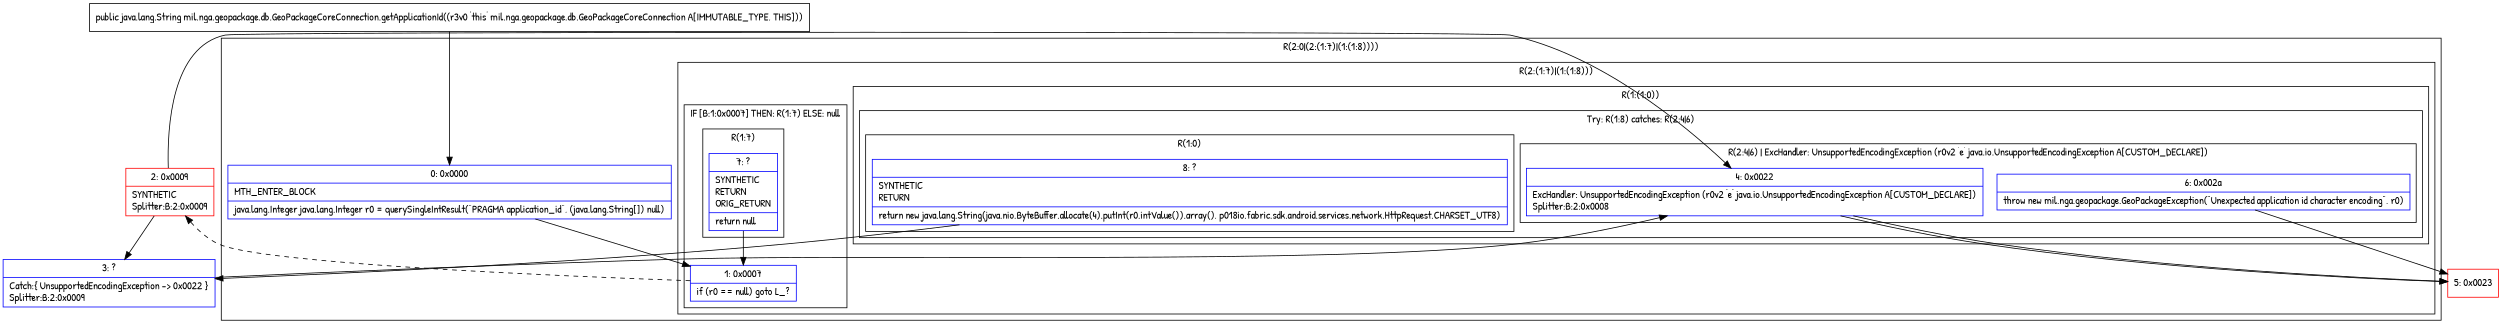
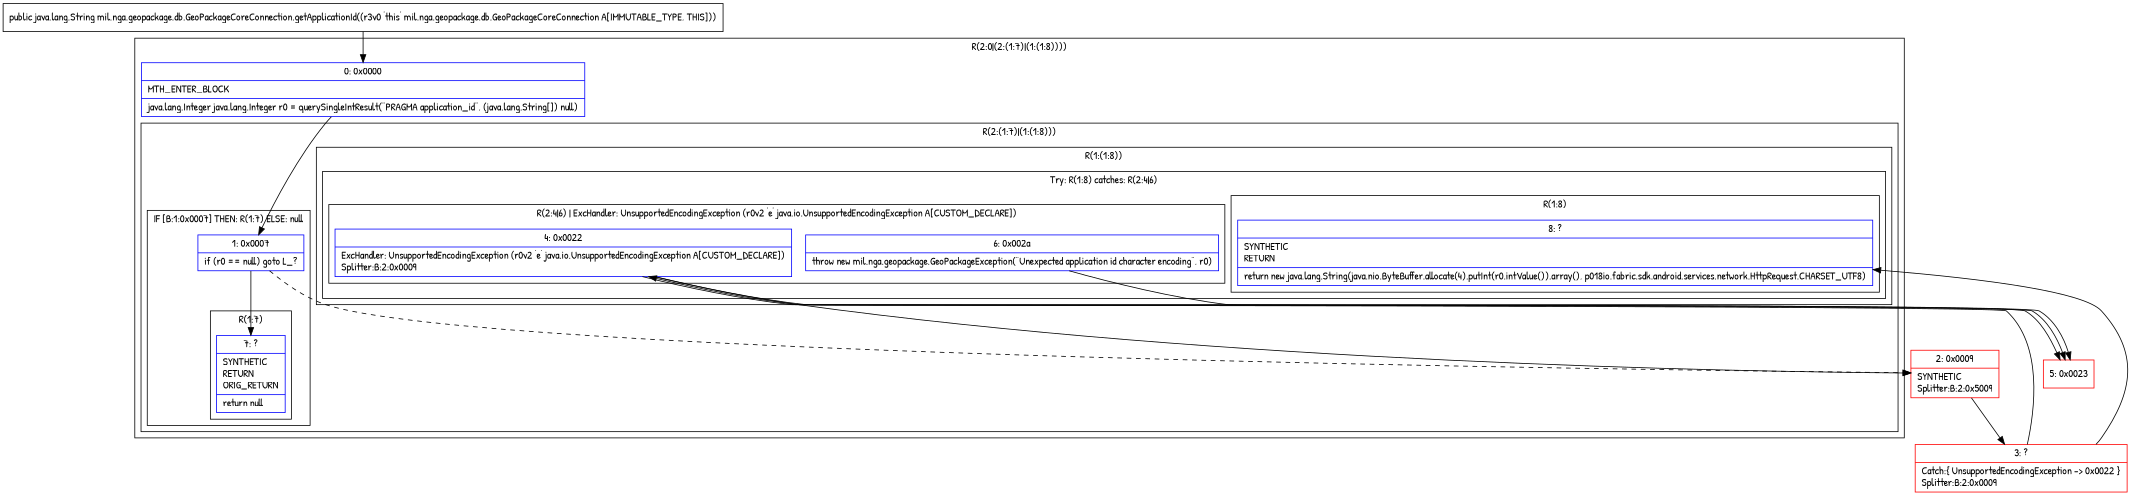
edge "2: 0x0009" -> "4: 0x0022": reversed
cluster "R(1:(1:0))": label "R(1:(1:0))" -> "R(1:(1:8))"
cluster "R(1:0)": label "R(1:0)" -> "R(1:8)"
node "2: 0x0009": text "Splitter:B:2:0x0009" -> "Splitter:B:2:0x5009"
node "4: 0x0022": text "Splitter:B:2:0x0008" -> "Splitter:B:2:0x0009"
edge "7: ?" -> "1: 0x0007": reversed
edge "8: ?" -> "3: ?": reversed
node "3: ?": color blue -> red
